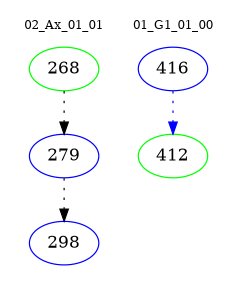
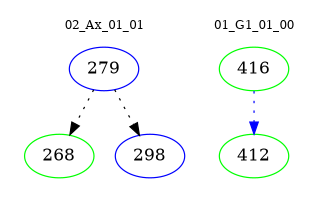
node "416": color blue -> green
edge "268" -> "279": reversed
